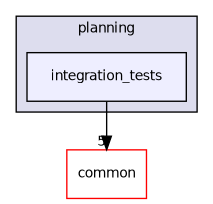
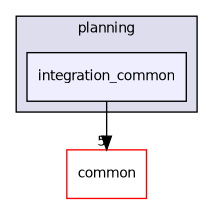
node "integration_tests": label "integration_tests" -> "integration_common"
